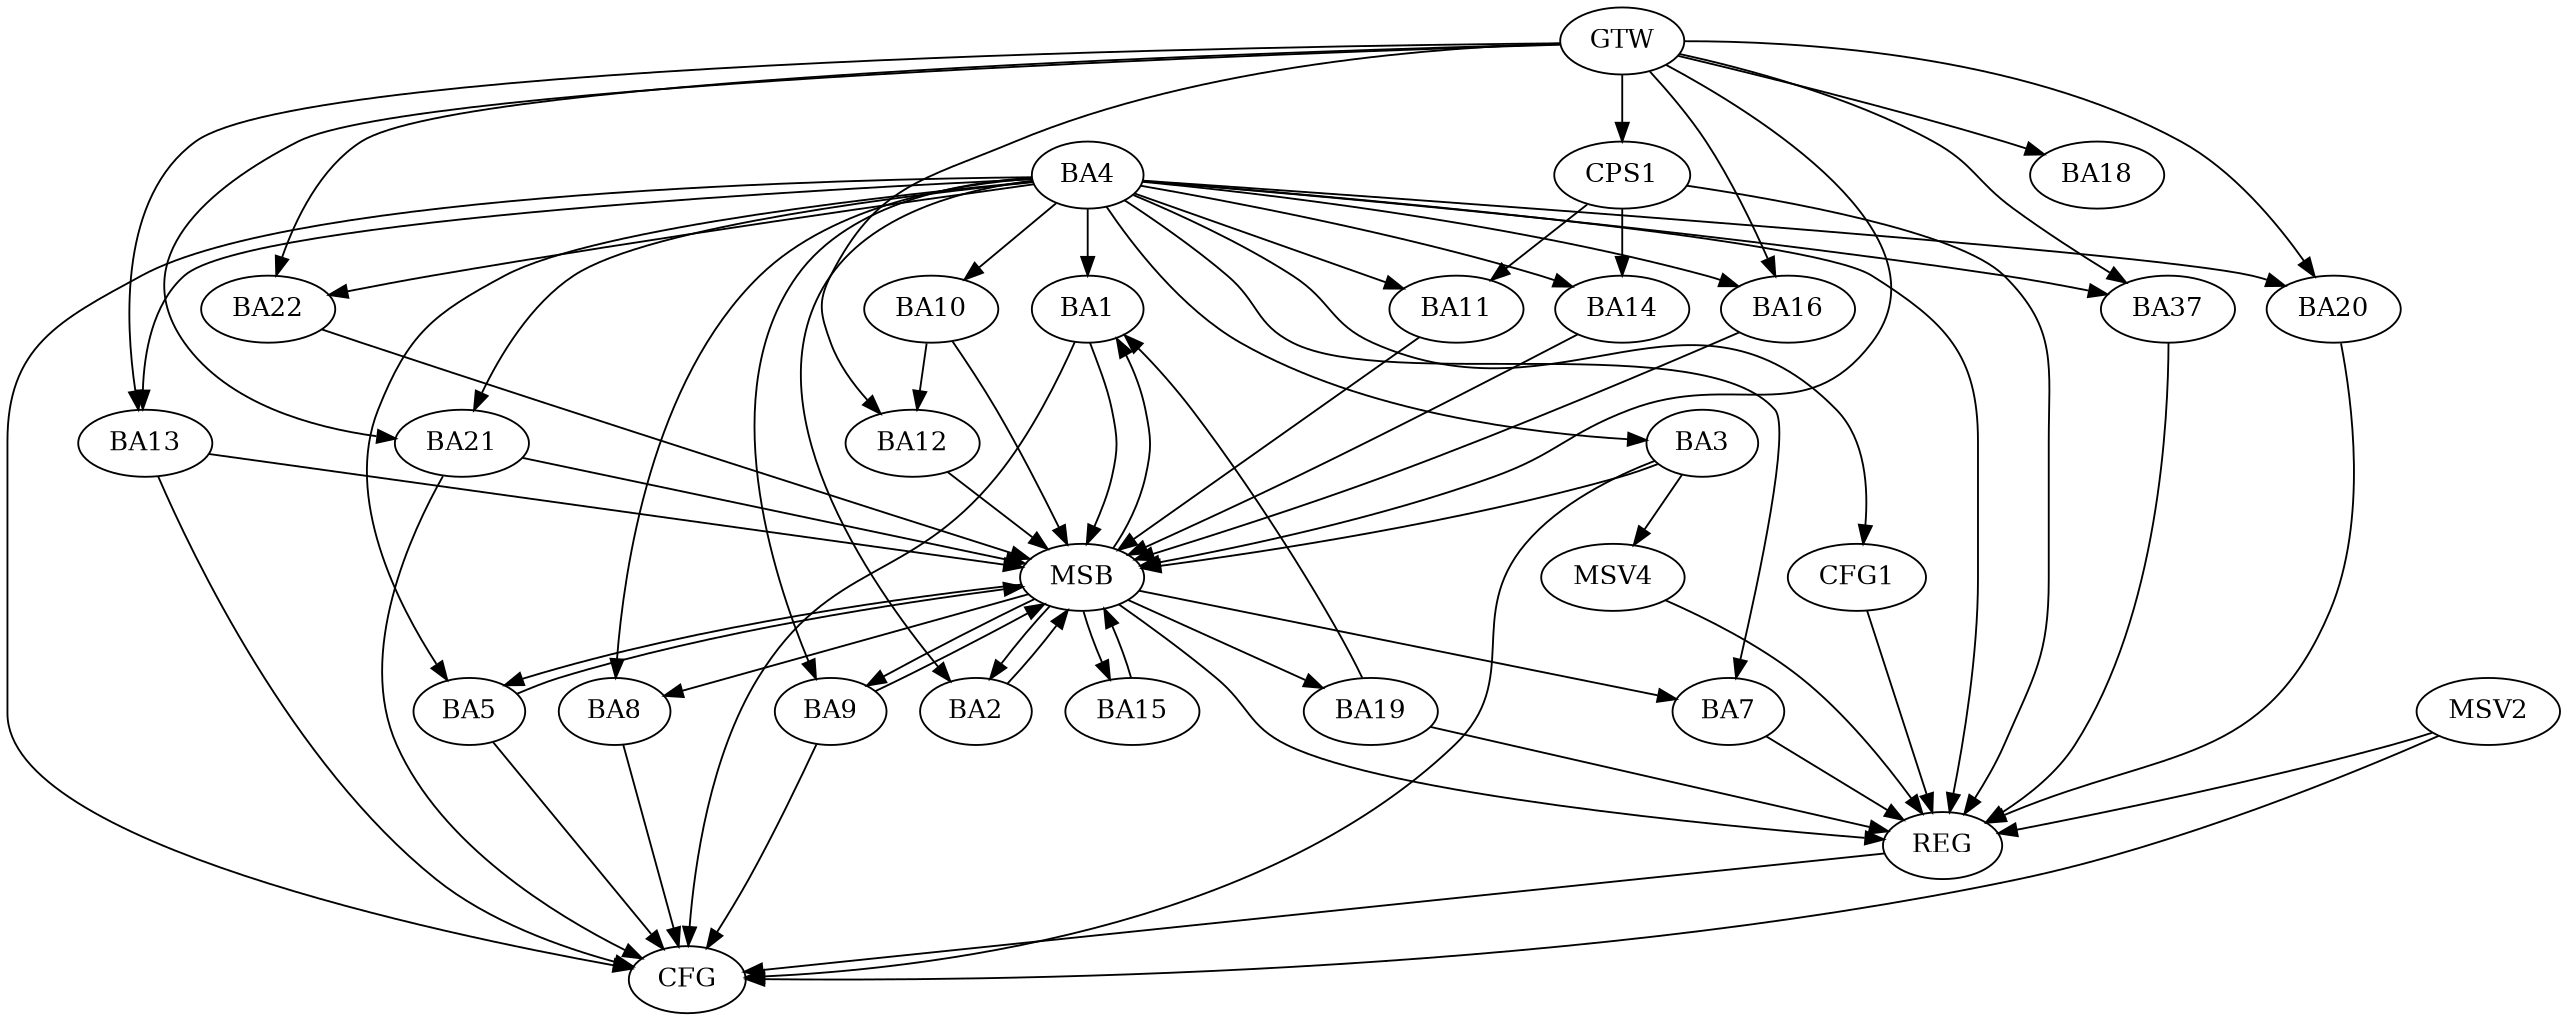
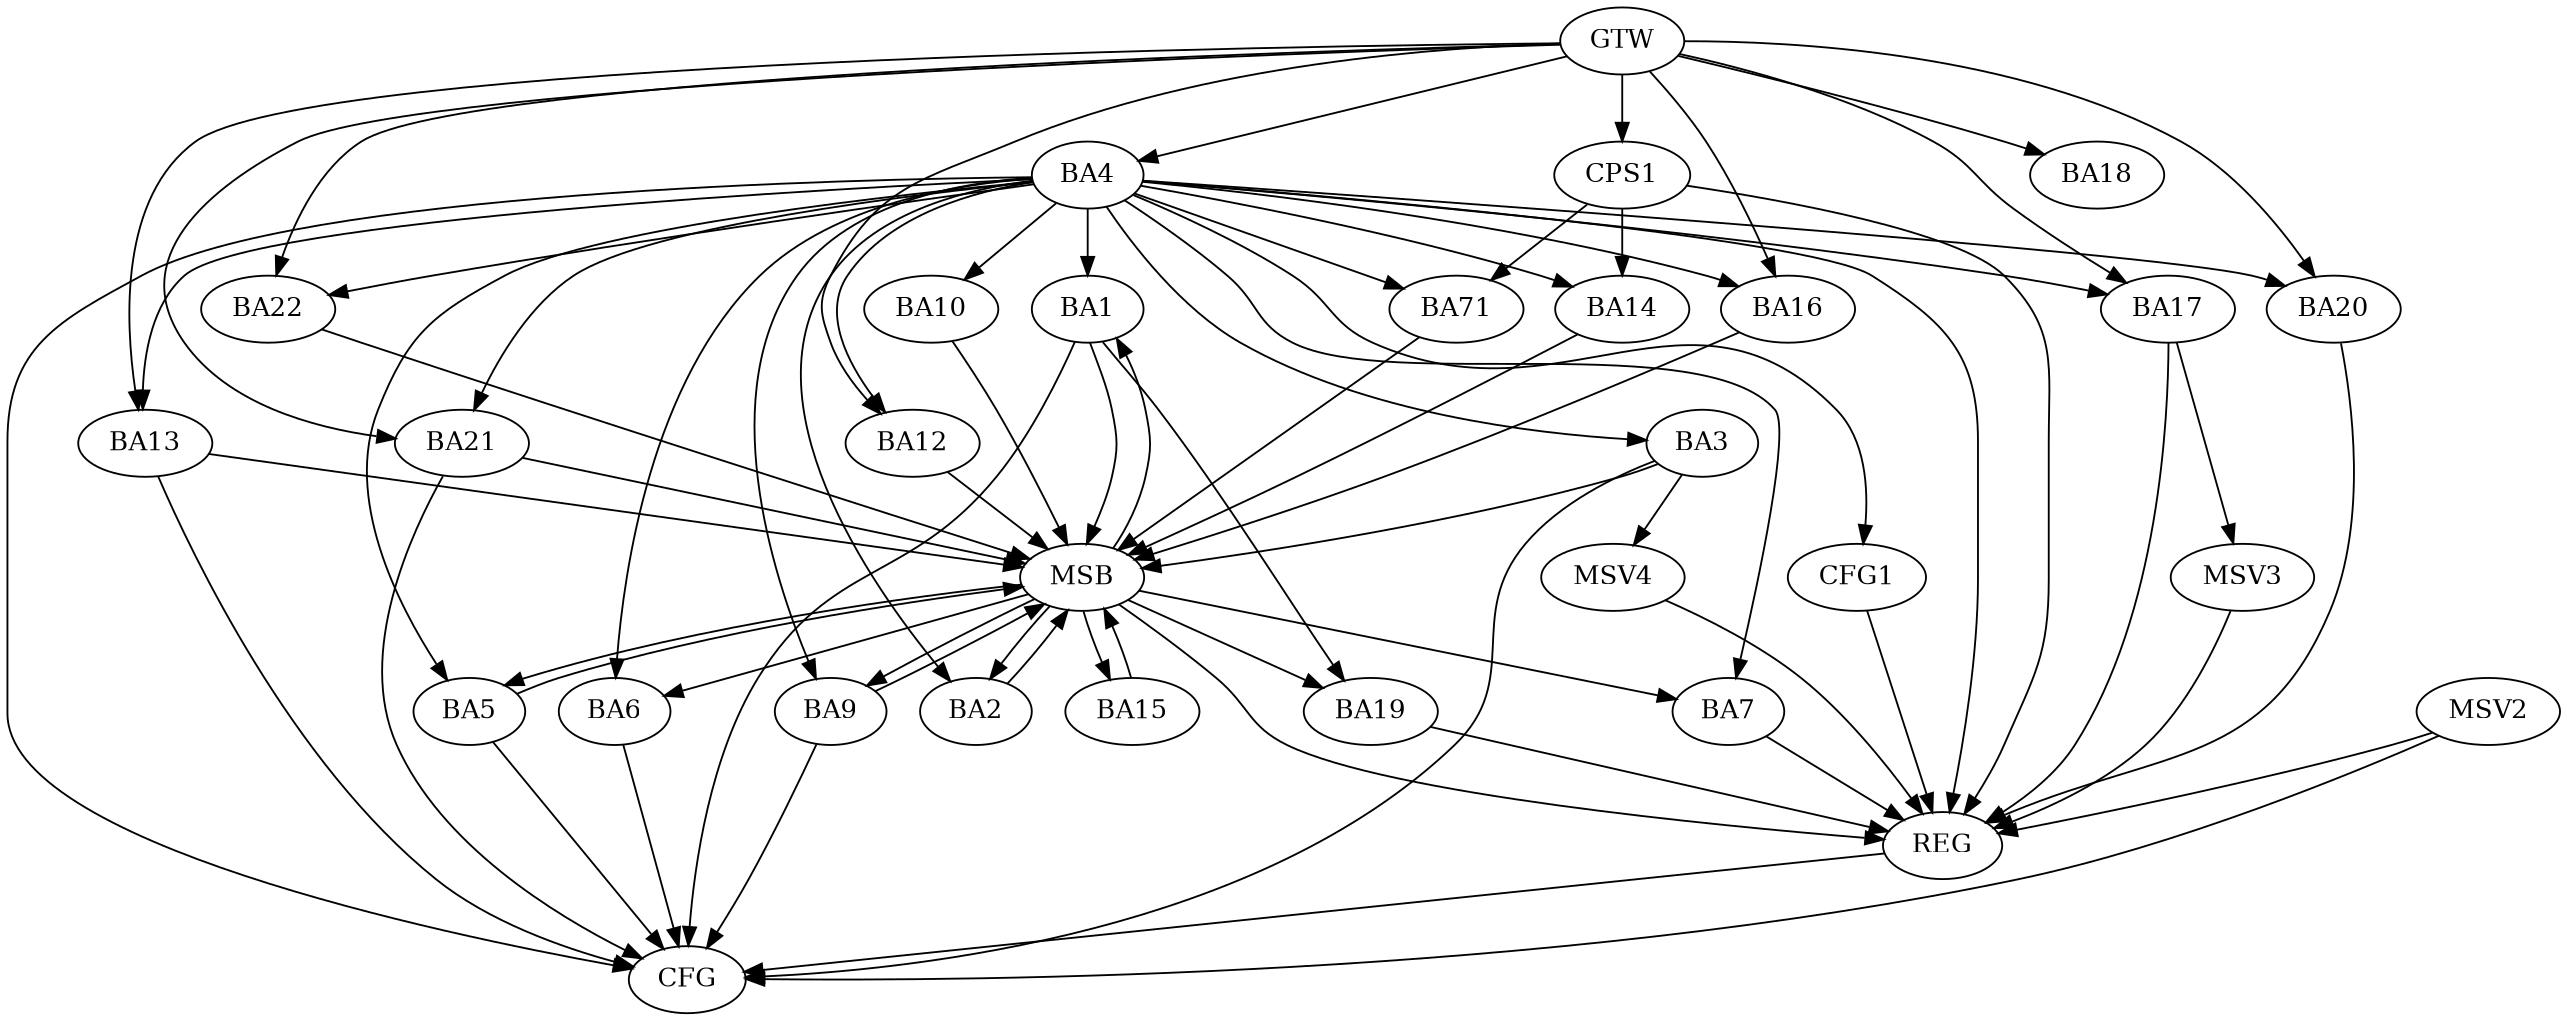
node "BA11": label "BA11" -> "BA71"
node "BA37": label "BA37" -> "BA17"
edge "BA10" -> "BA12": now "BA4" -> "BA12"
edge "GTW" -> "MSB": now "GTW" -> "BA4"
edge "BA19" -> "BA1": reversed
node "MSV3": added
node "BA8": label "BA8" -> "BA6"
